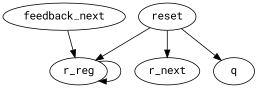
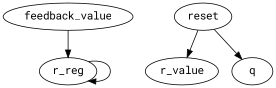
node "feedback_next": label "feedback_next" -> "feedback_value"
edge "reset" -> "r_reg": removed
node "r_next": label "r_next" -> "r_value"
